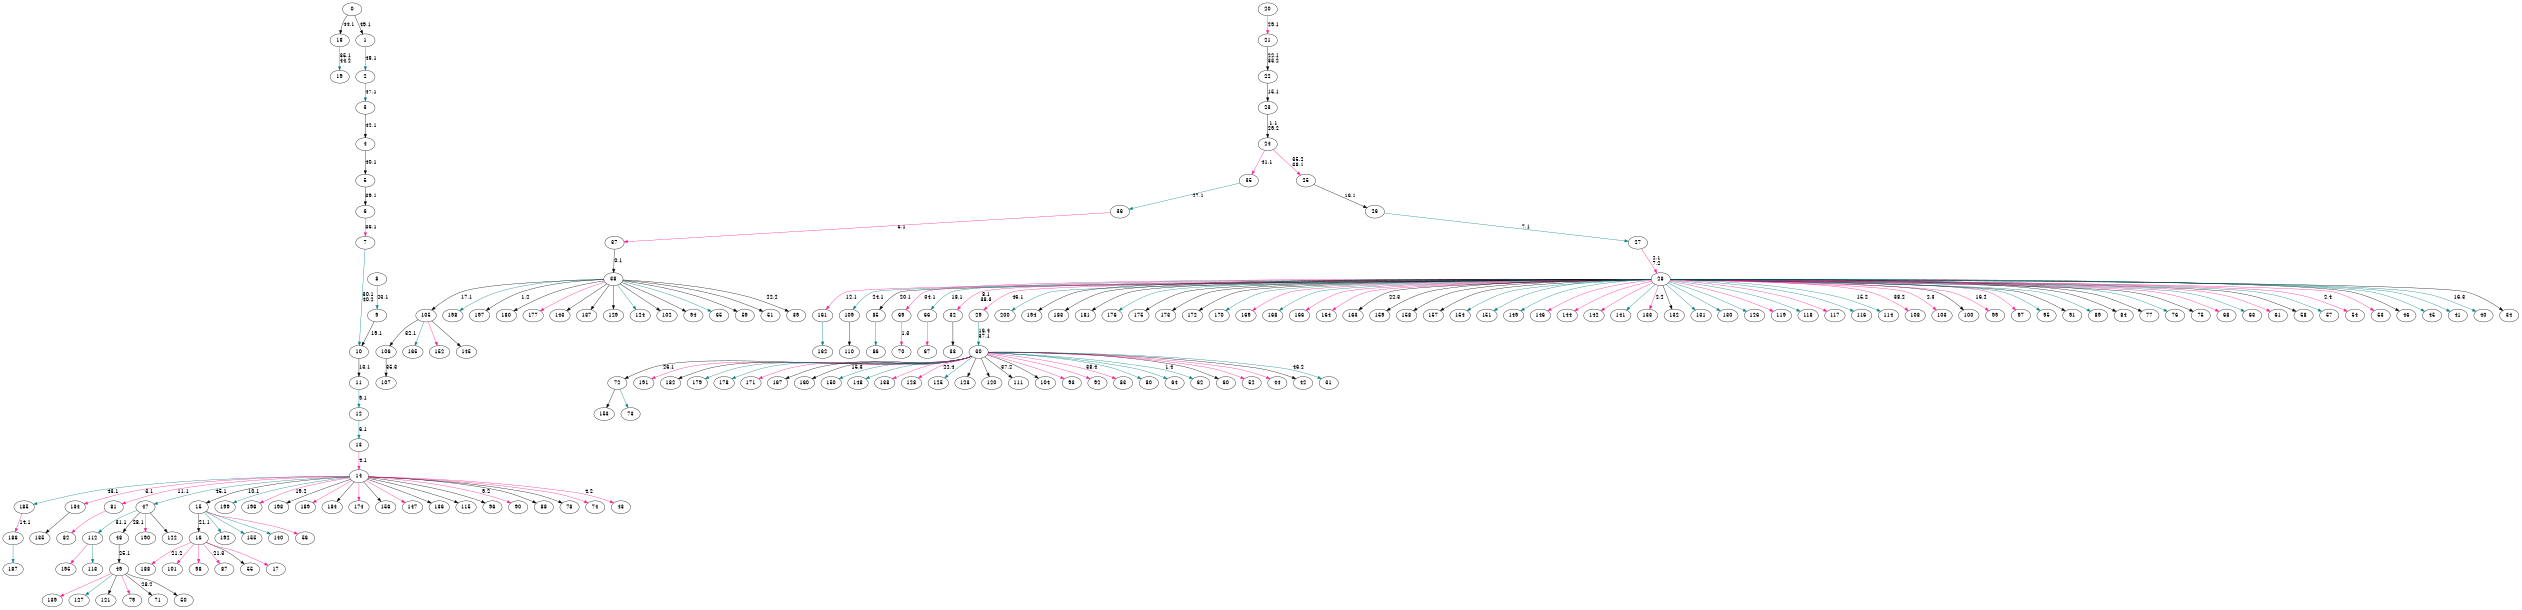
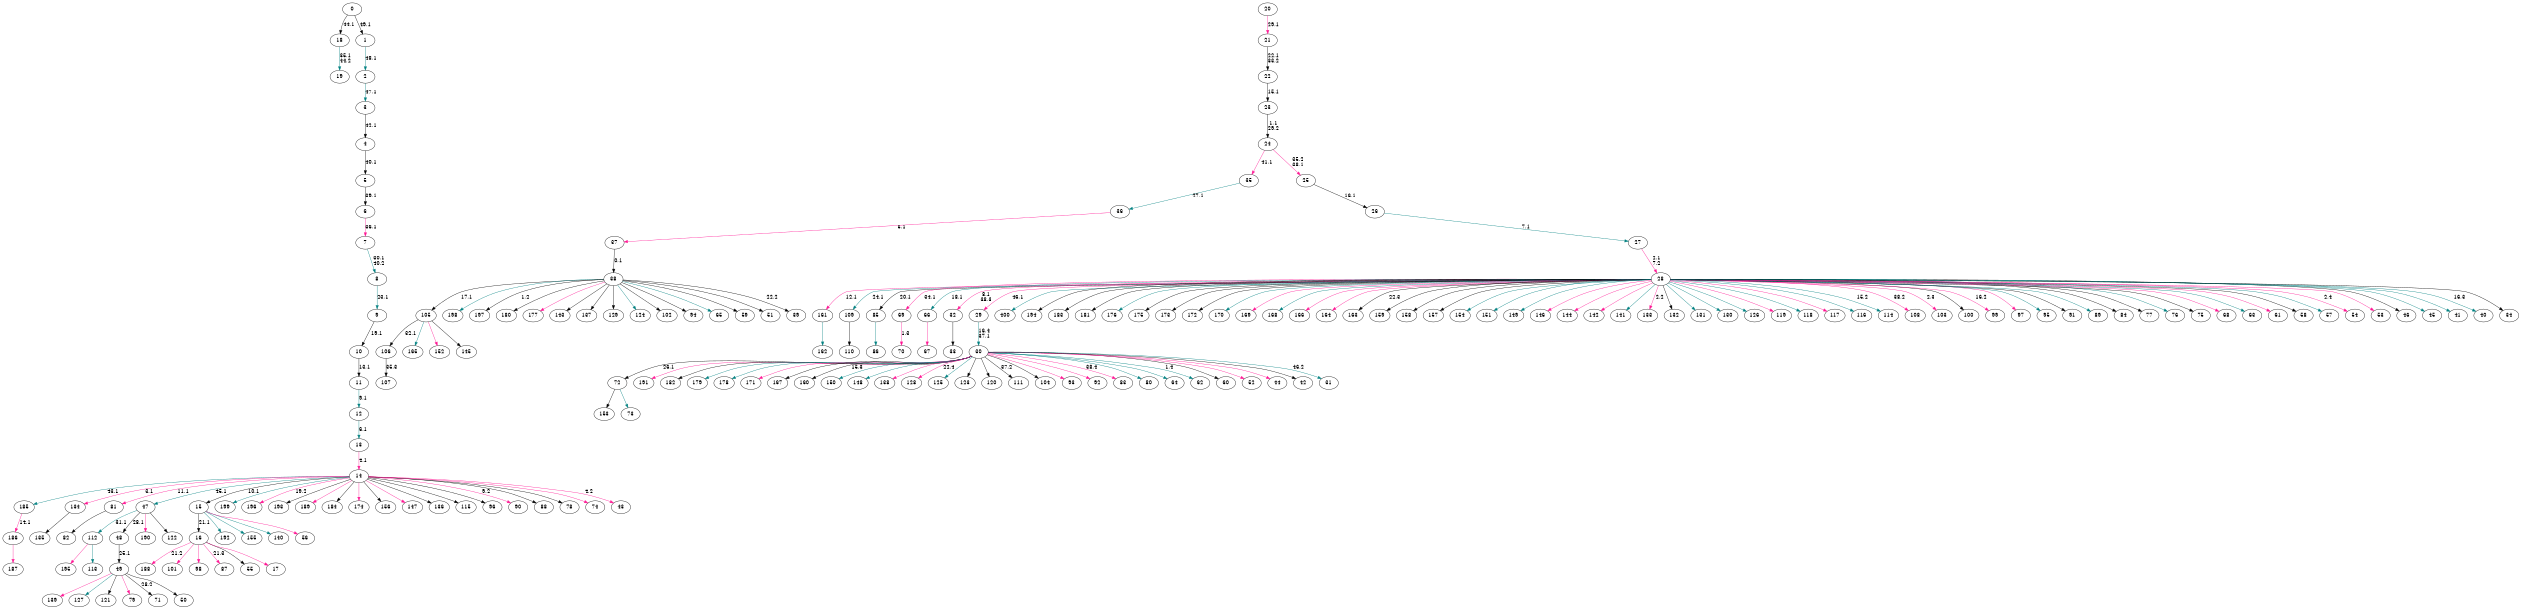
edge "7" -> "10": now "7" -> "8"
node "200": label "200" -> "400"
edge "81" -> "82": color deeppink -> black
edge "186" -> "187": color teal -> deeppink
